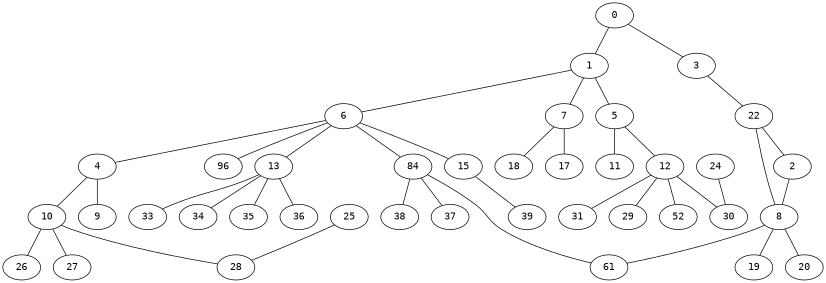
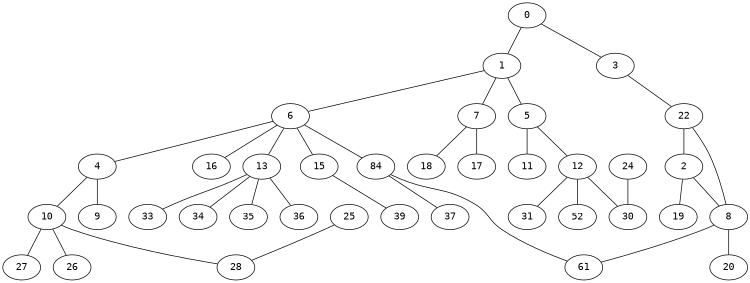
node "96": label "96" -> "16"
node "38": removed
node "29": removed
edge "8" -- "19": now "2" -- "19"
